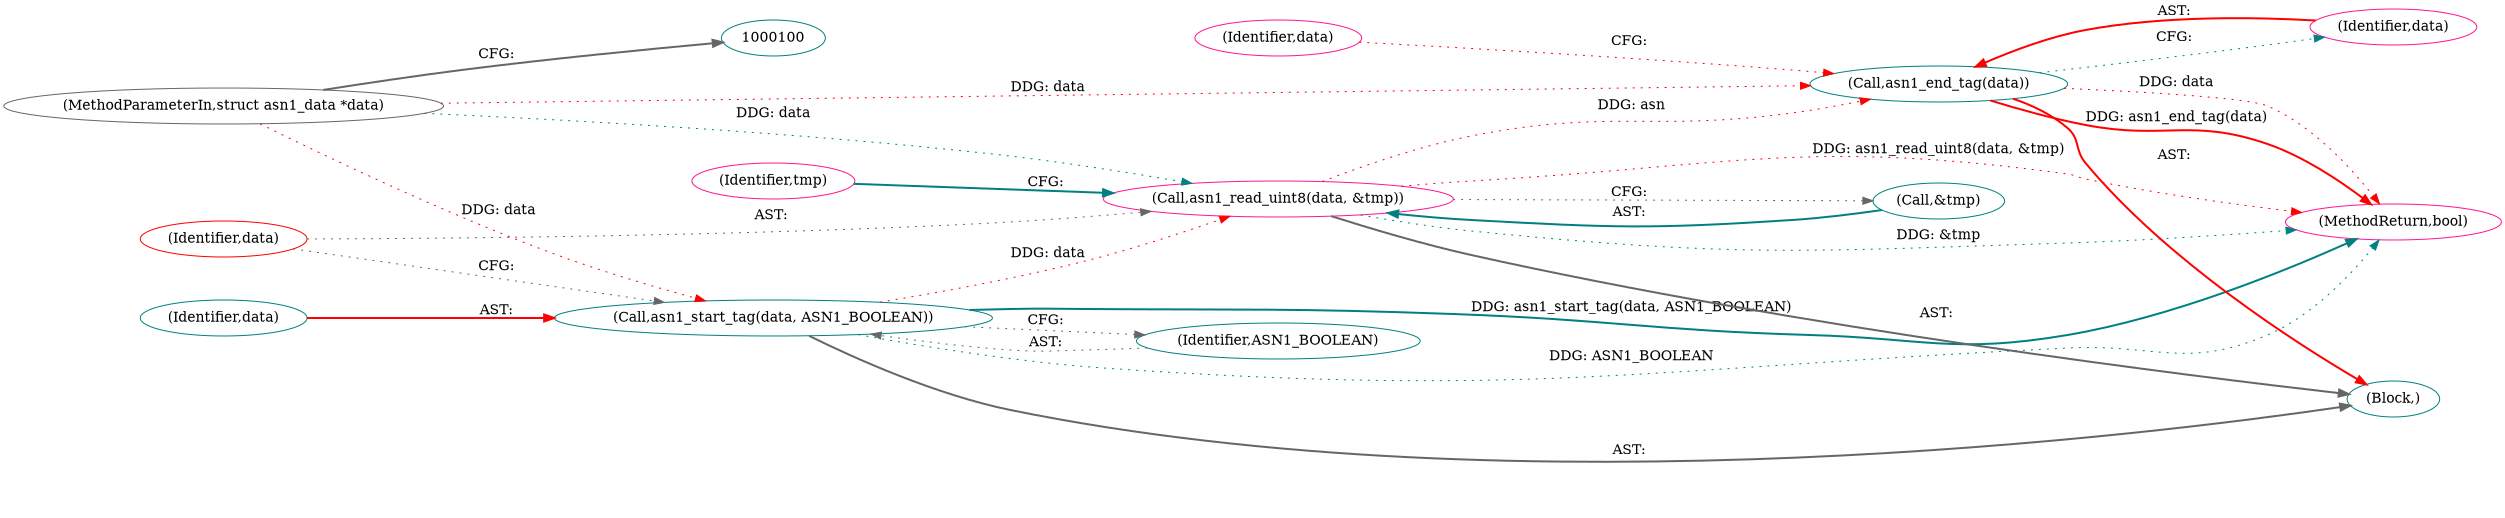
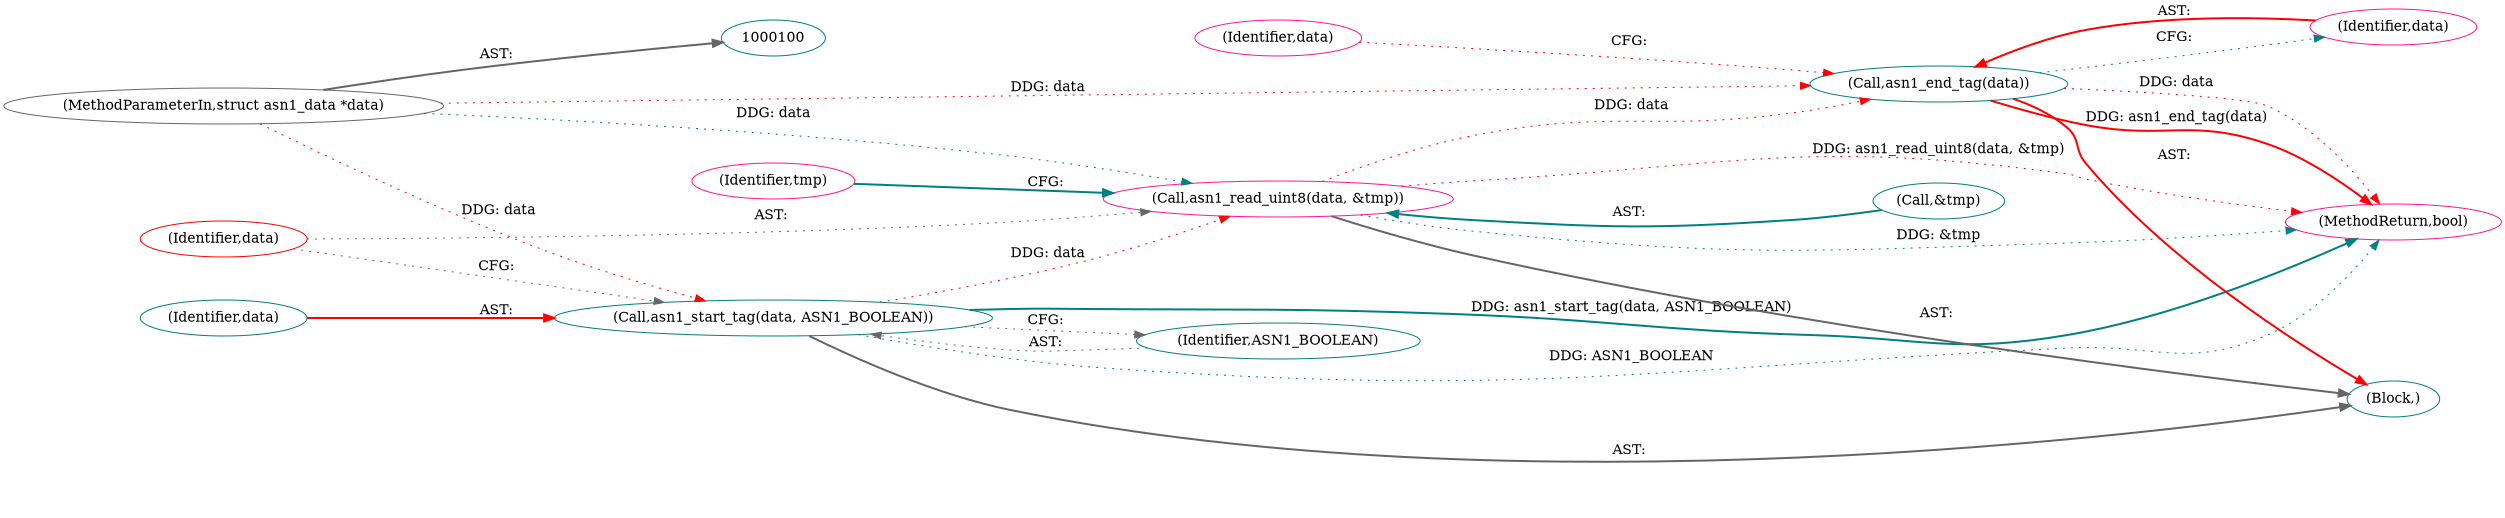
edge "(MethodParameterIn,struct asn1_data *data)" -> "1000100": label "CFG: " -> "AST: "
edge "(Call,asn1_read_uint8(data, &tmp))" -> "(Call,asn1_end_tag(data))": label "DDG: asn" -> "DDG: data"
edge "(Call,asn1_read_uint8(data, &tmp))" -> "(Call,&tmp)": removed, label "CFG:"
